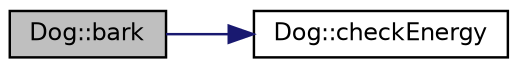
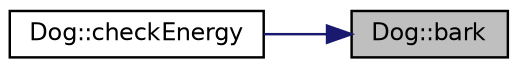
edge "Dog::bark" -> "Dog::checkEnergy": reversed
